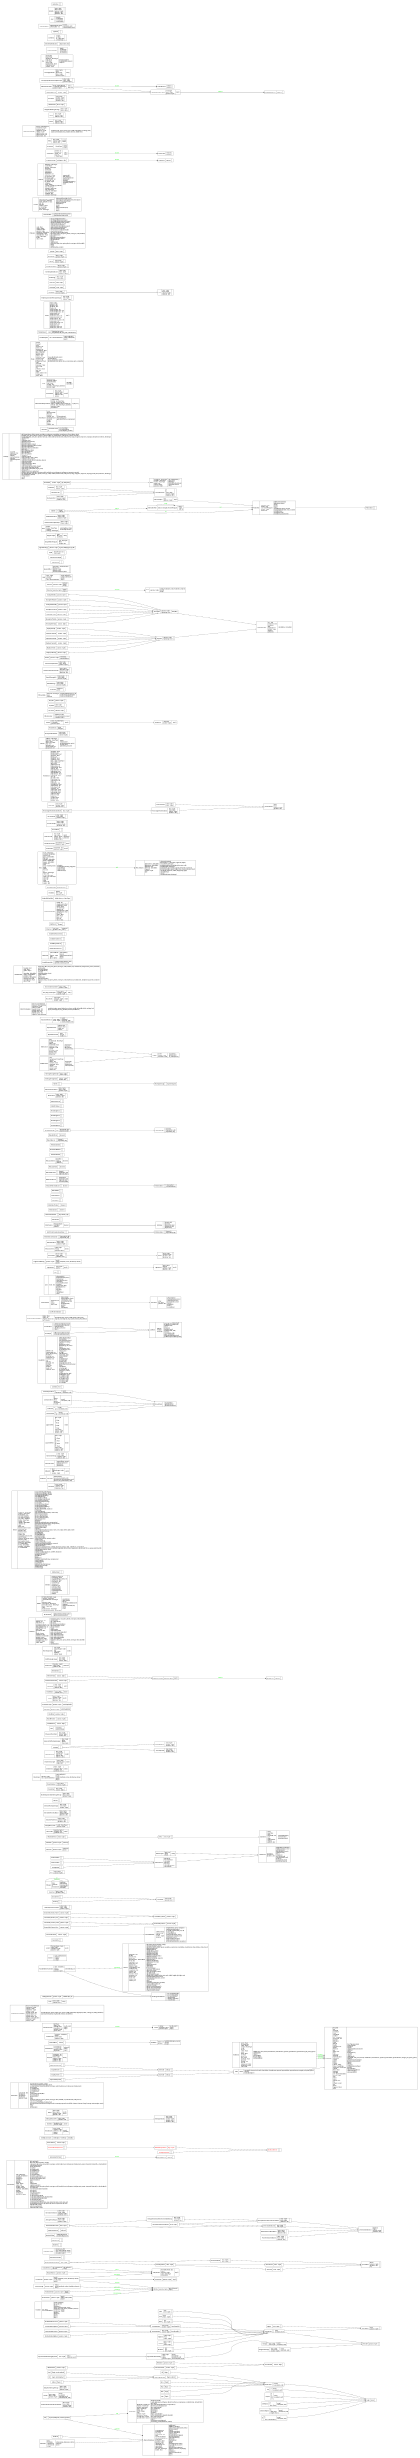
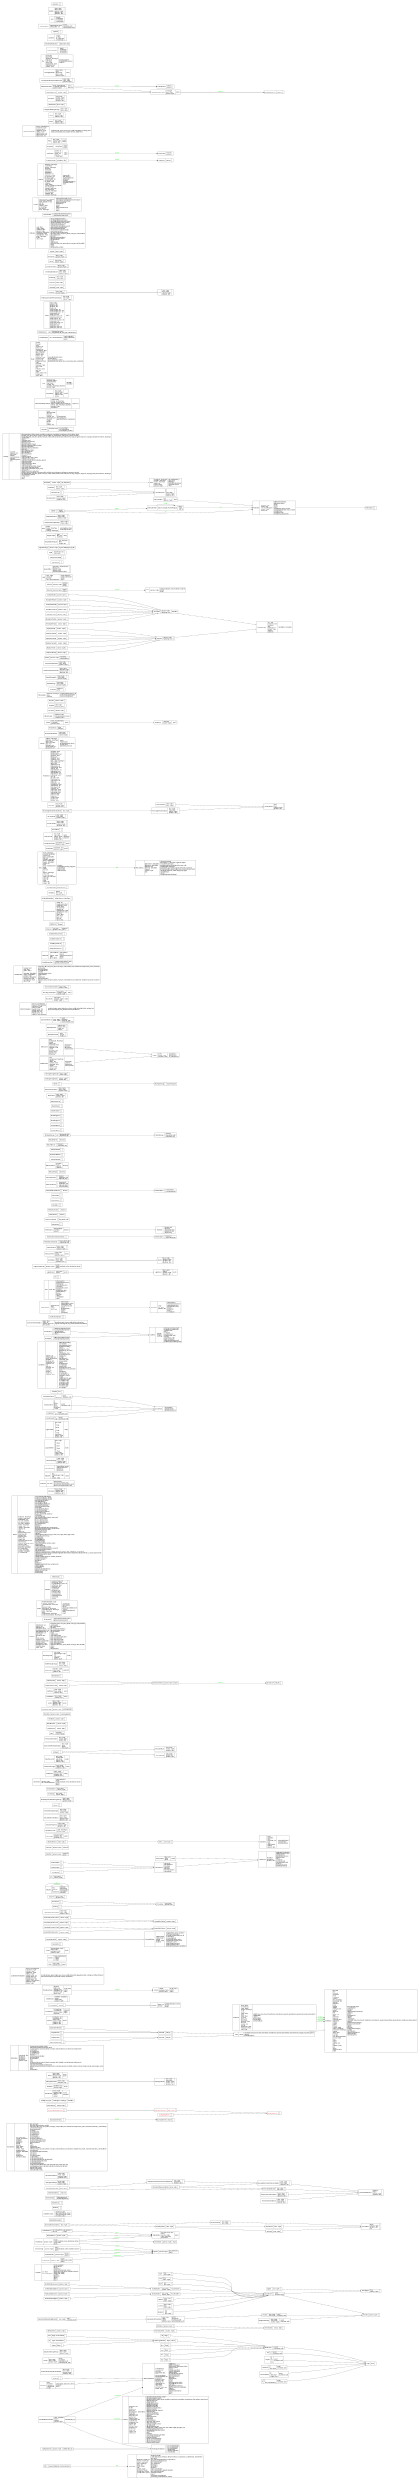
node "MetaVCData": added
node "DrawDownLength": text "tuple : dict" -> "plotlines : dict"
edge "API" -> "AbstractDataBase": now "PandasMarketCalendar" -> "AbstractDataBase"
